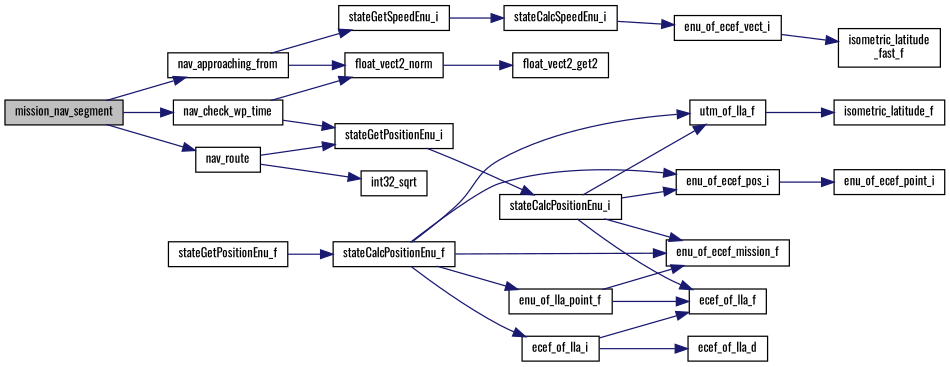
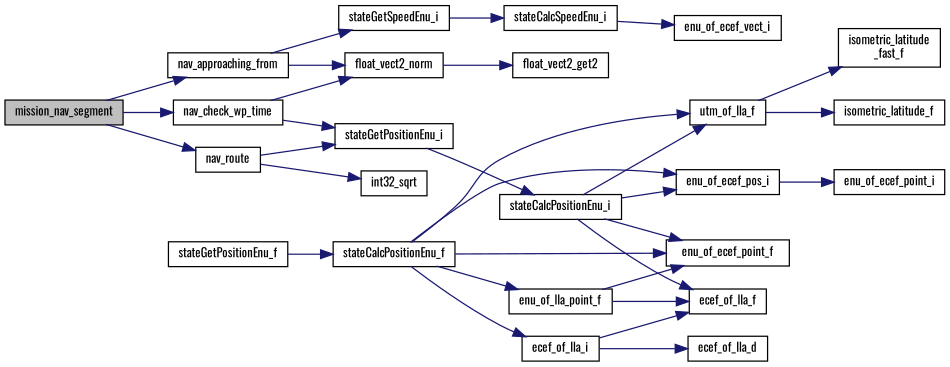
edge "enu_of_ecef_vect_i" -> "isometric_latitude _fast_f": now "utm_of_lla_f" -> "isometric_latitude _fast_f"
node "enu_of_ecef_mission_f": label "enu_of_ecef_mission_f" -> "enu_of_ecef_point_f"
